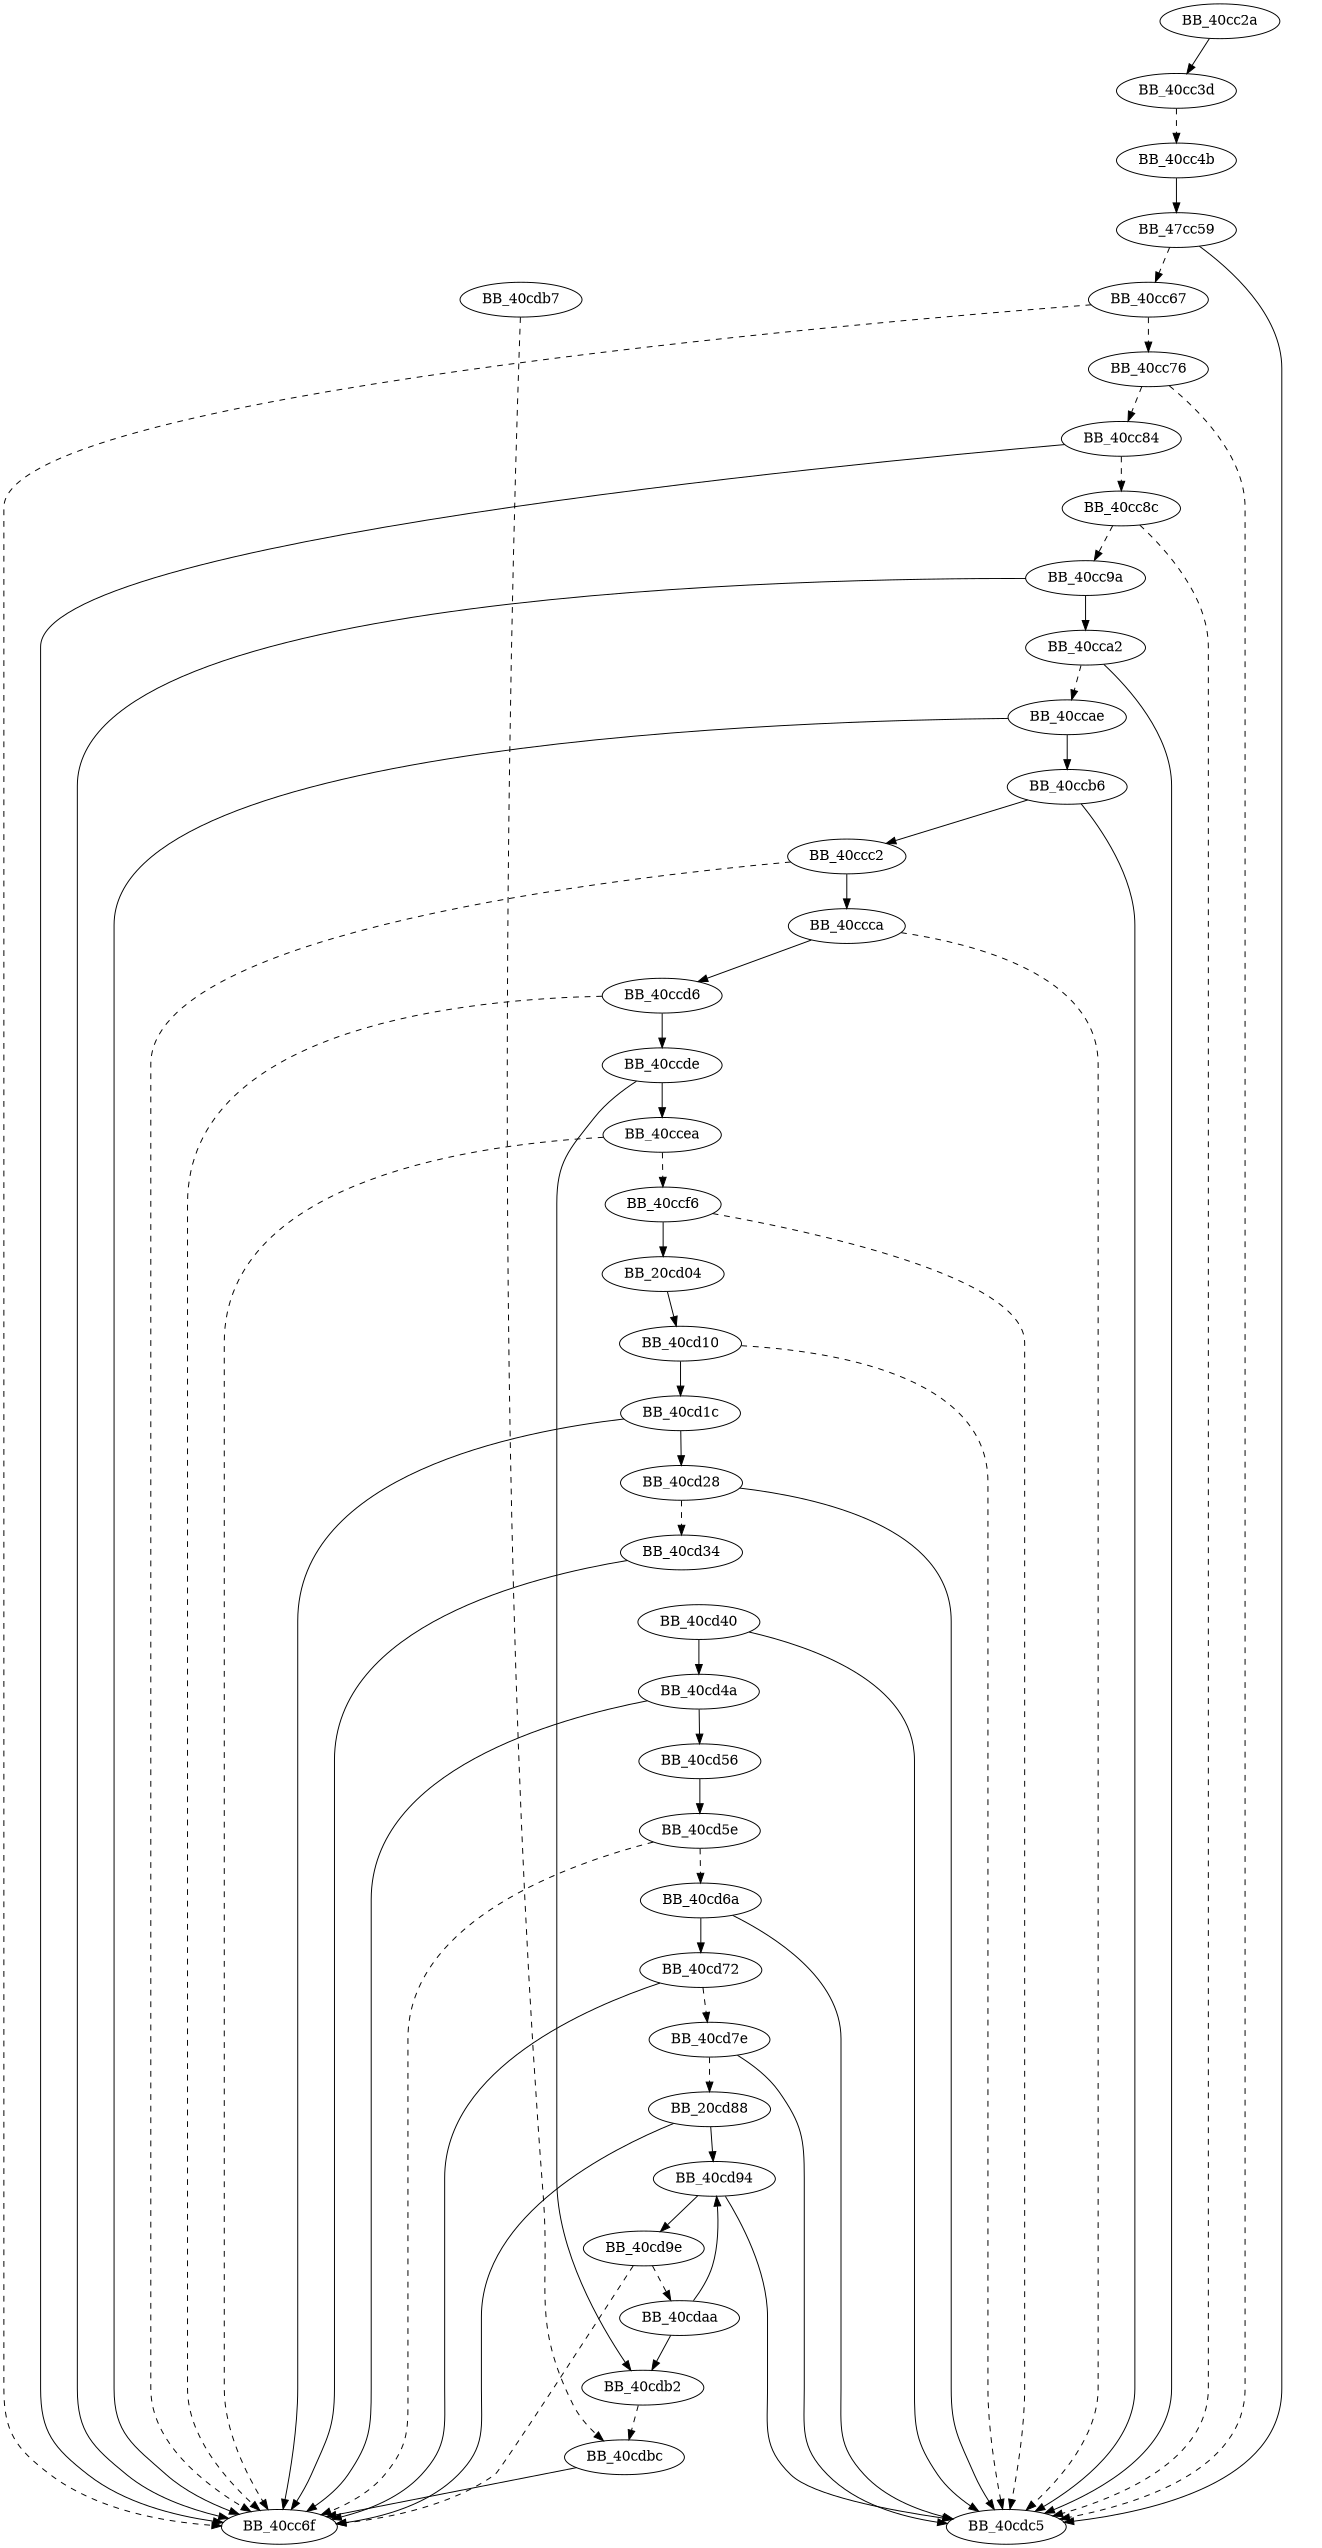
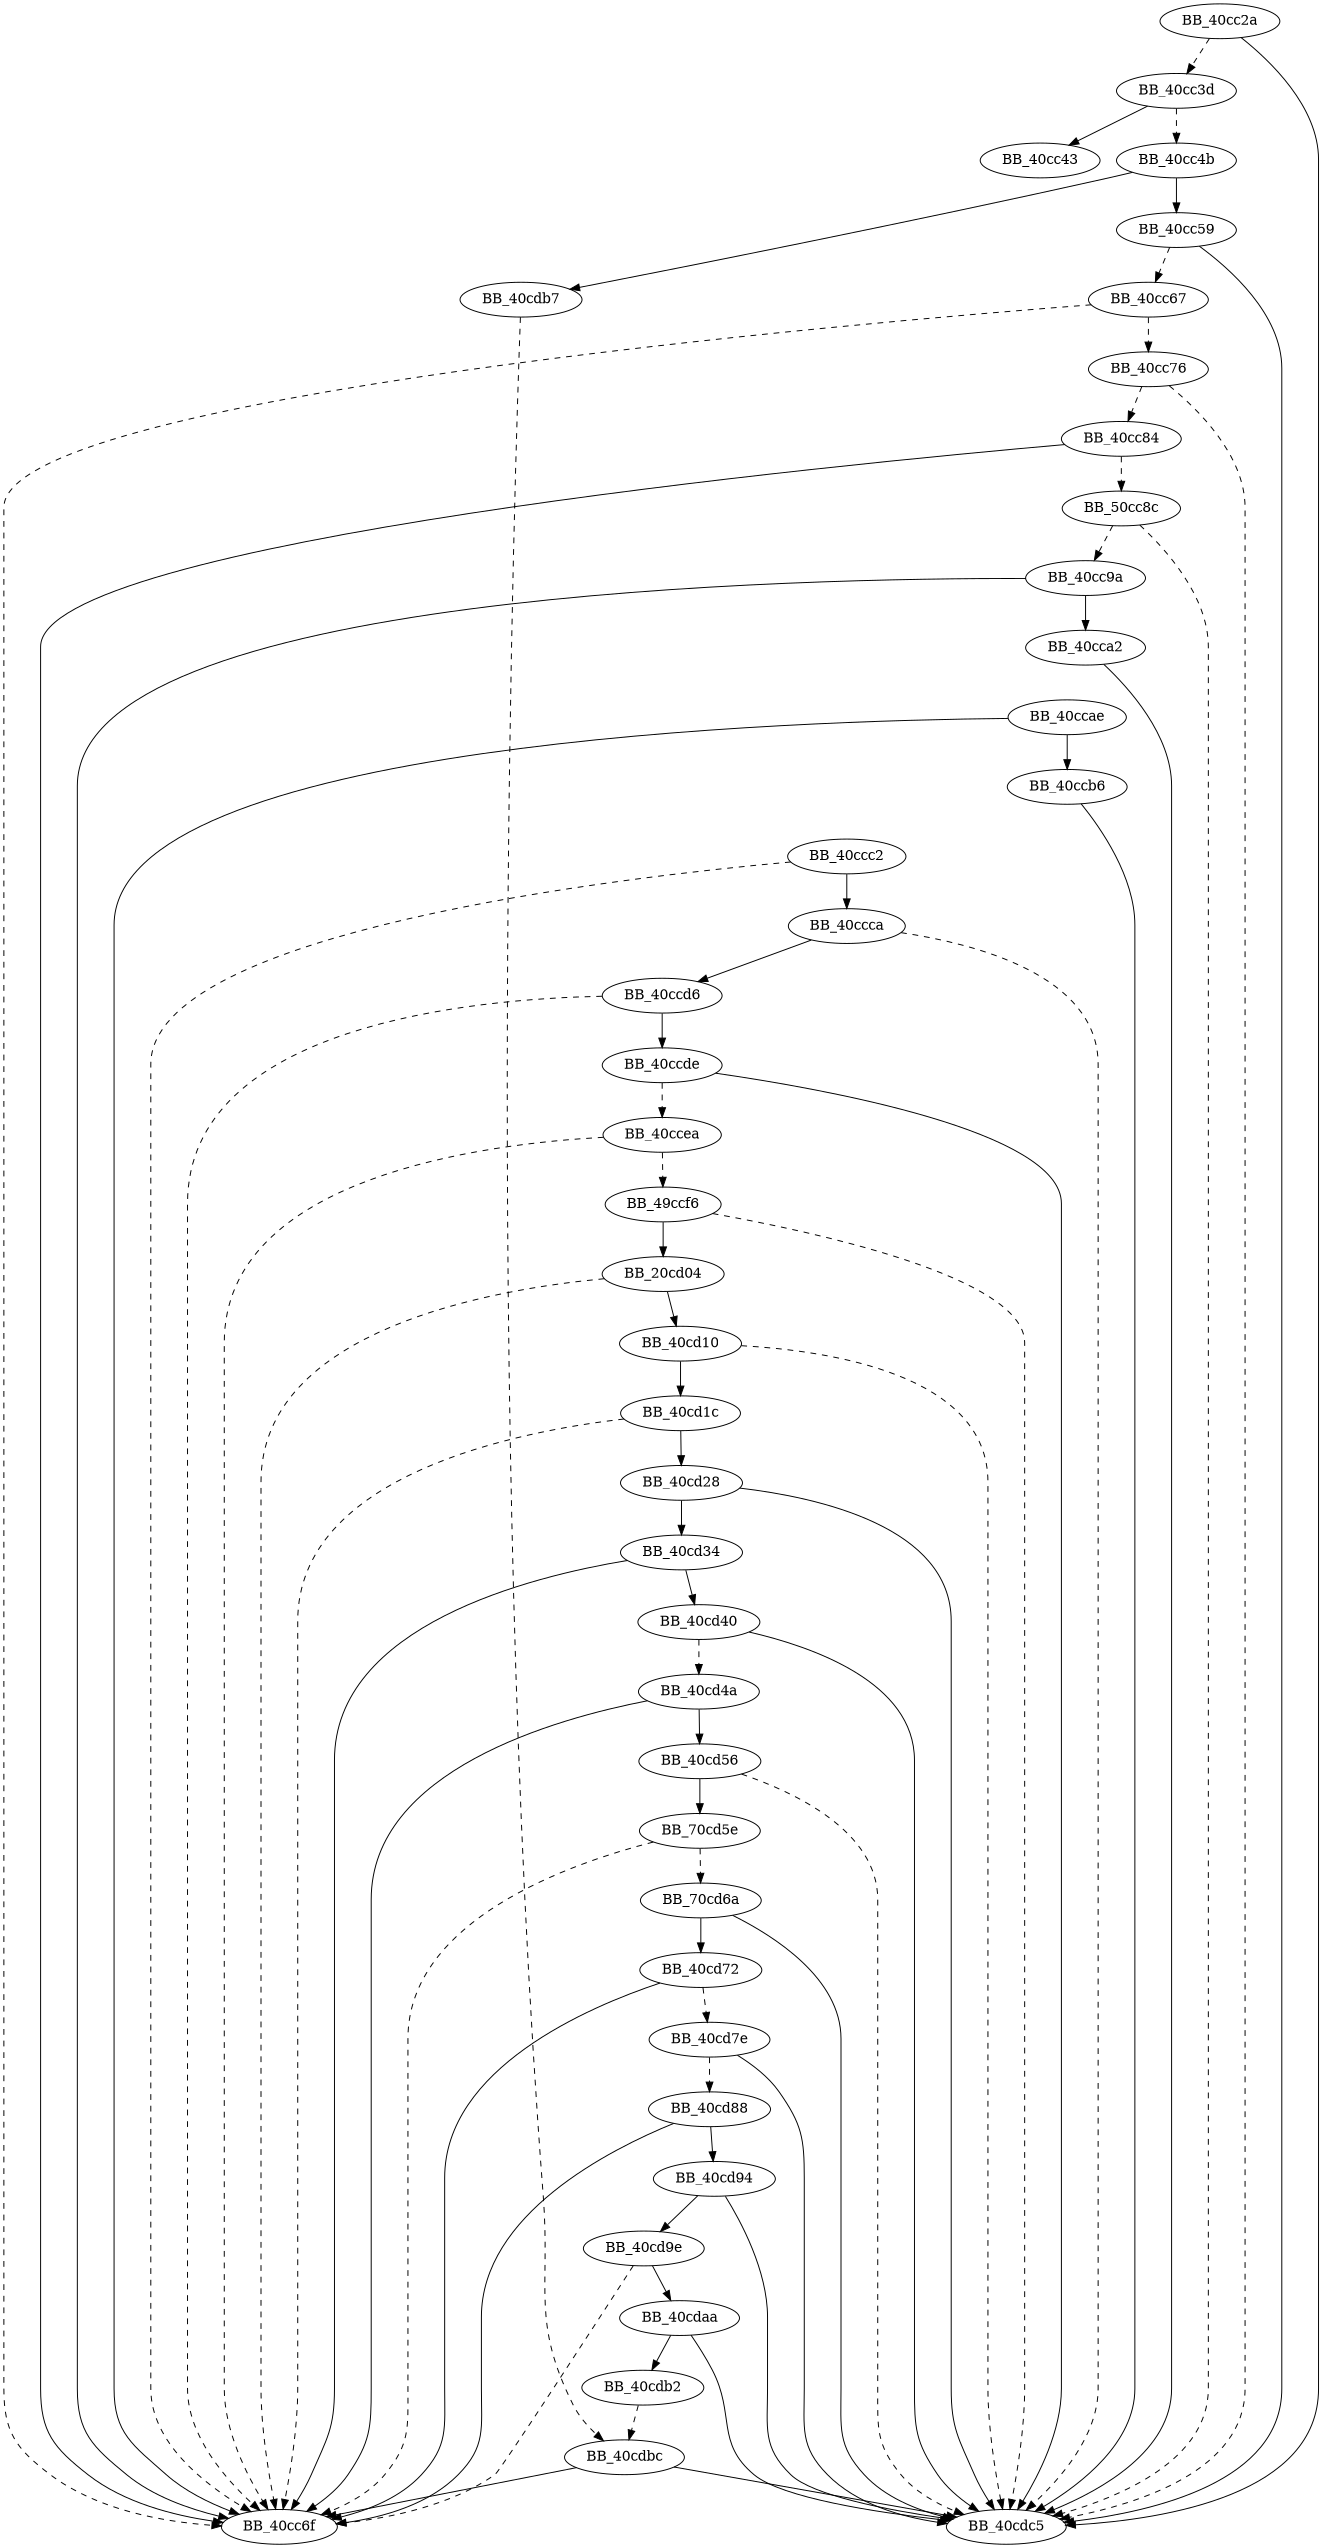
edge "BB_40cc2a" -> "BB_40cc3d": style solid -> dashed
node "BB_40cc43": added
node "BB_47cc59": label "BB_47cc59" -> "BB_40cc59"
edge "BB_40cc4b" -> "BB_40cdb7": added
node "BB_40cc8c": label "BB_40cc8c" -> "BB_50cc8c"
edge "BB_40cca2" -> "BB_40ccae": removed
edge "BB_40ccb6" -> "BB_40ccc2": removed
edge "BB_40ccde" -> "BB_40ccea": style solid -> dashed
node "BB_40ccf6": label "BB_40ccf6" -> "BB_49ccf6"
edge "BB_40cc2a" -> "BB_40cdc5": added
edge "BB_40cd28" -> "BB_40cd34": style dashed -> solid
edge "BB_40cd34" -> "BB_40cd40": added
edge "BB_40cd40" -> "BB_40cd4a": style solid -> dashed
edge "BB_40ccde" -> "BB_40cdb2": now "BB_40ccde" -> "BB_40cdc5"
edge "BB_20cd04" -> "BB_40cc6f": added
node "BB_40cd5e": label "BB_40cd5e" -> "BB_70cd5e"
edge "BB_40cd1c" -> "BB_40cc6f": style solid -> dashed
node "BB_40cd6a": label "BB_40cd6a" -> "BB_70cd6a"
node "BB_20cd88": label "BB_20cd88" -> "BB_40cd88"
edge "BB_40cd56" -> "BB_40cdc5": added
edge "BB_40cdaa" -> "BB_40cd94": now "BB_40cdaa" -> "BB_40cdc5"
edge "BB_40cd9e" -> "BB_40cdaa": style dashed -> solid
edge "BB_40cdbc" -> "BB_40cdc5": added
